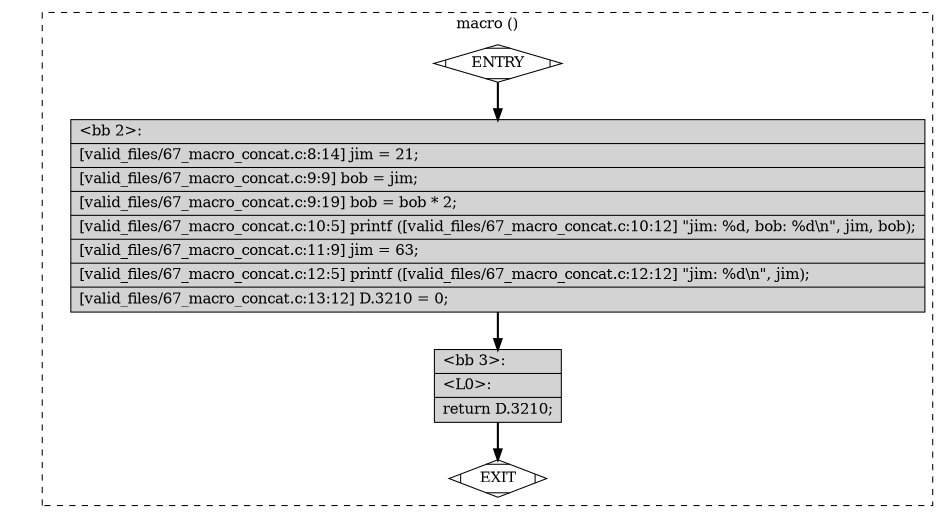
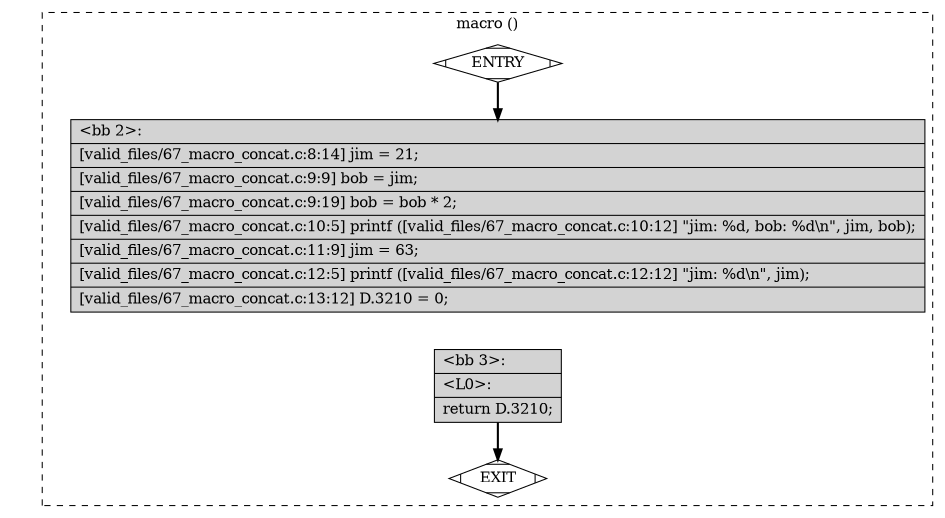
edge "<bb 2>:" -> "<bb 3>:": removed
